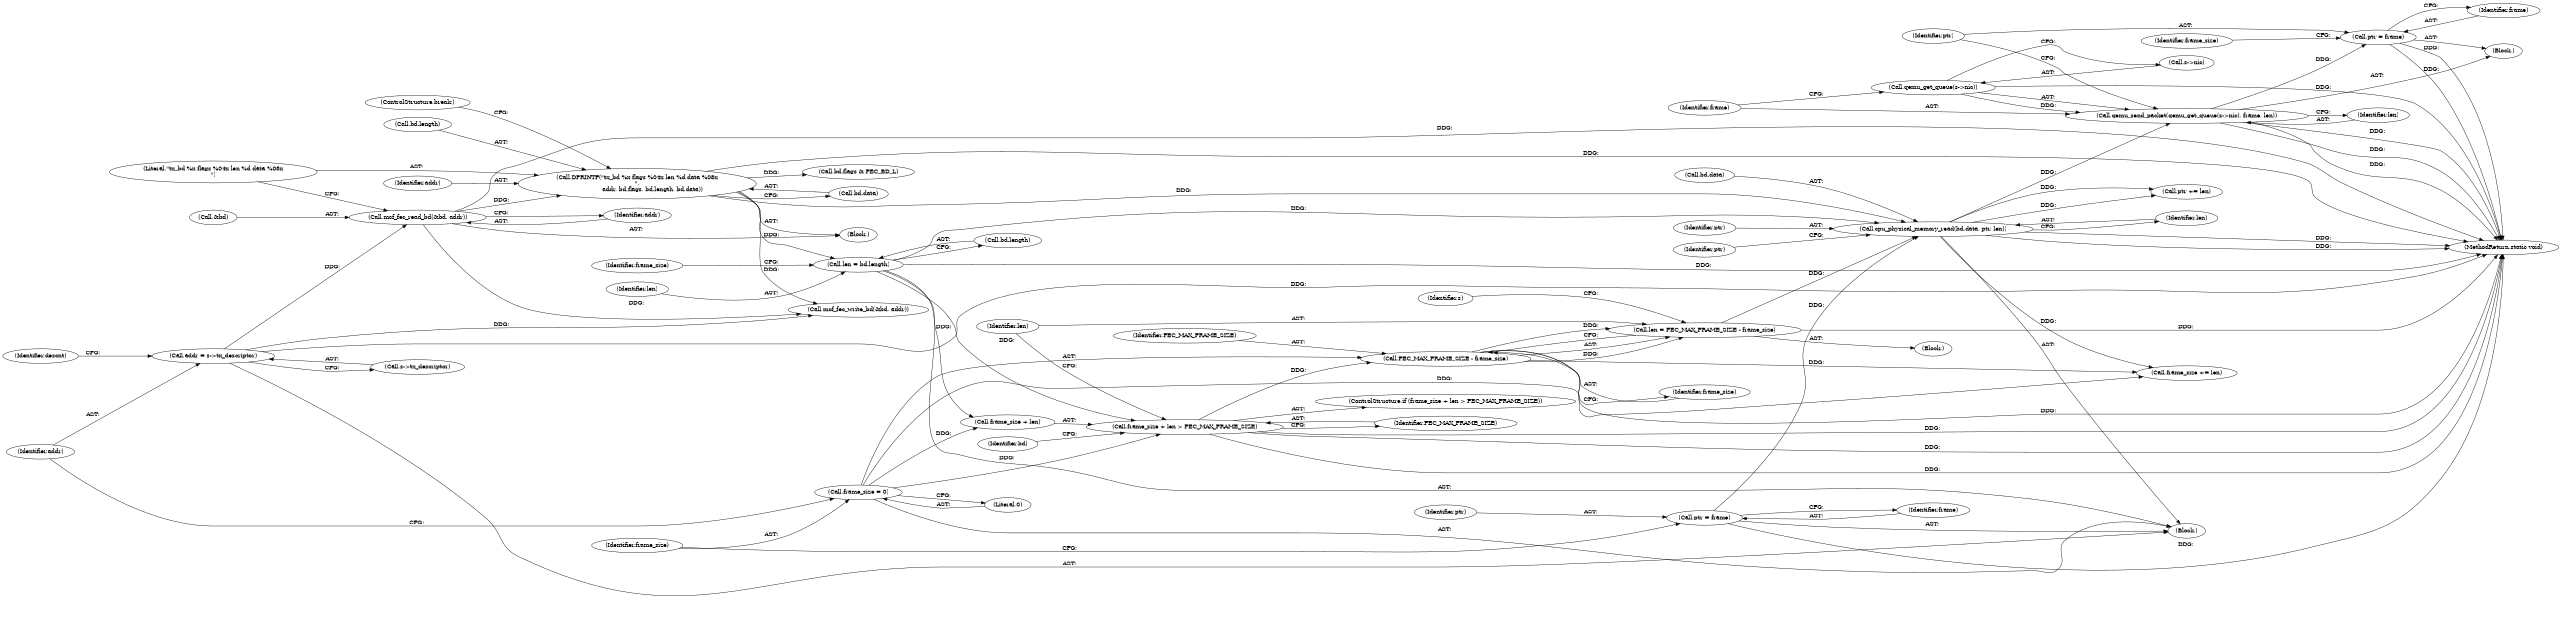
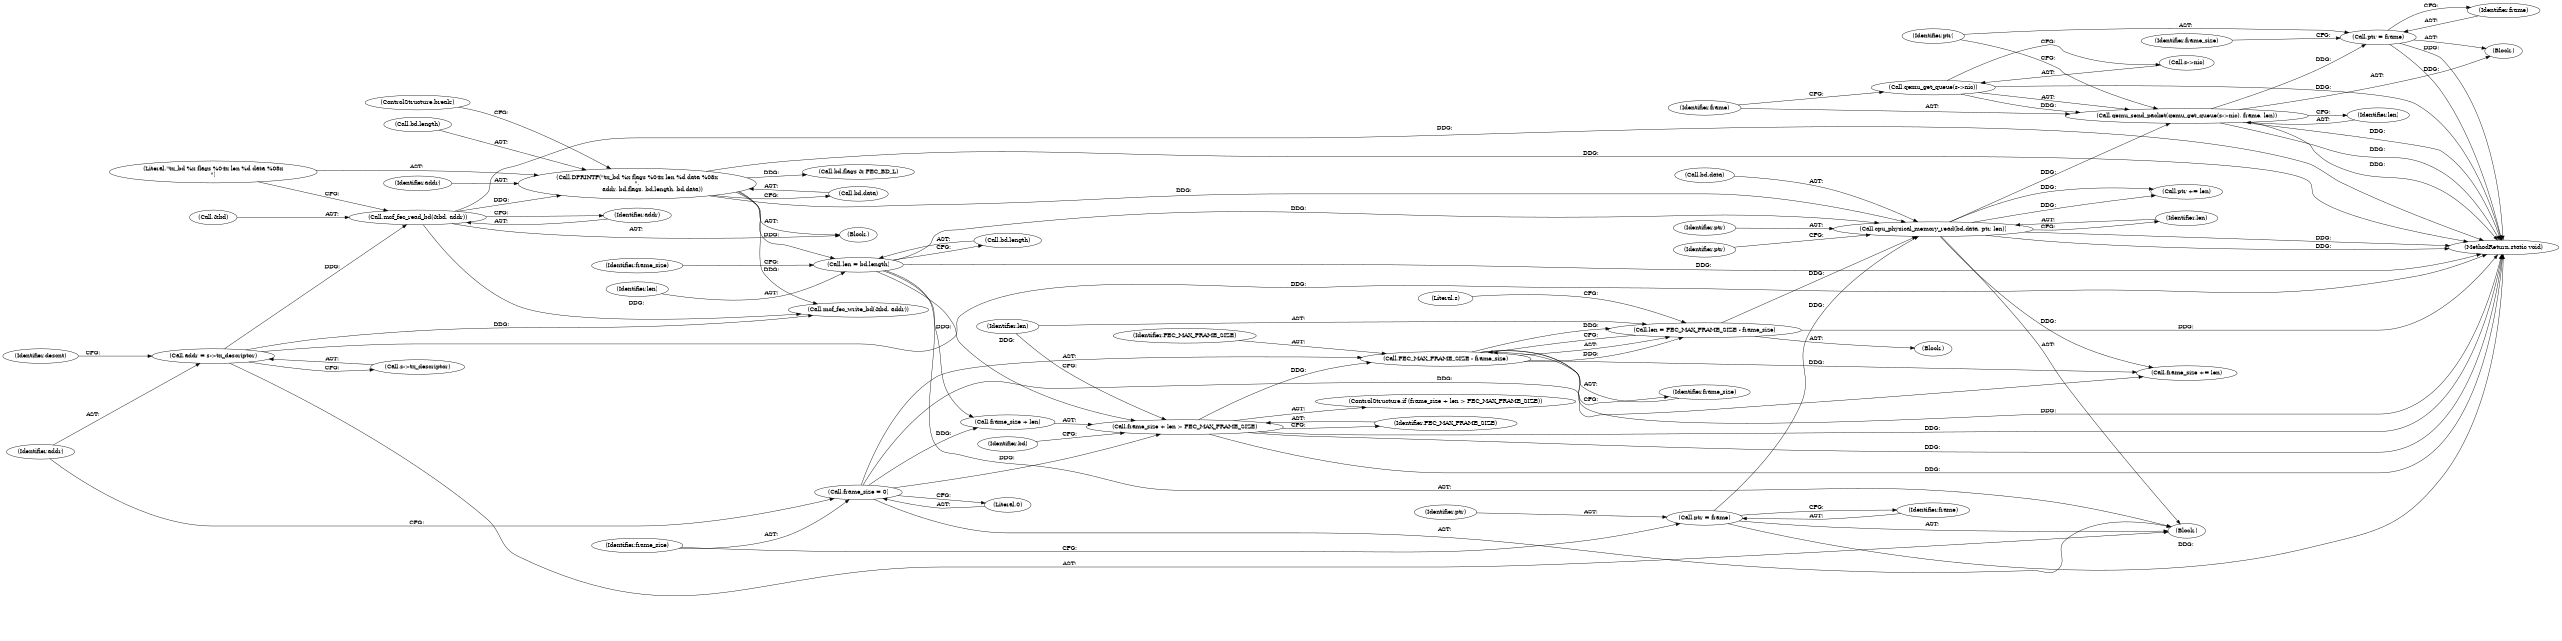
node "(Identifier,s)": label "(Identifier,s)" -> "(Literal,s)"
